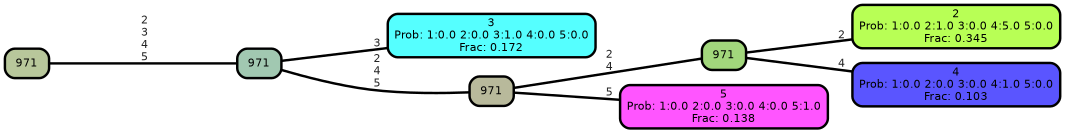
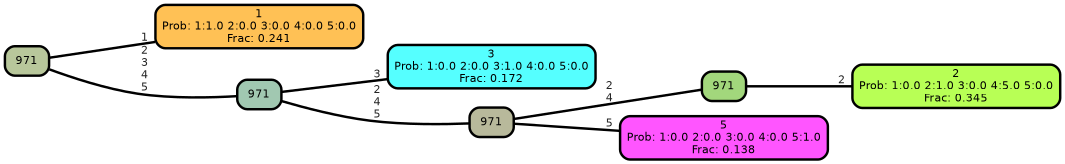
node "1 Prob: 1:1.0 2:0.0 3:0.0 4:0.0 5:0.0 Frac: 0.241": added
node "4 Prob: 1:0.0 2:0.0 3:0.0 4:1.0 5:0.0 Frac: 0.103": removed
